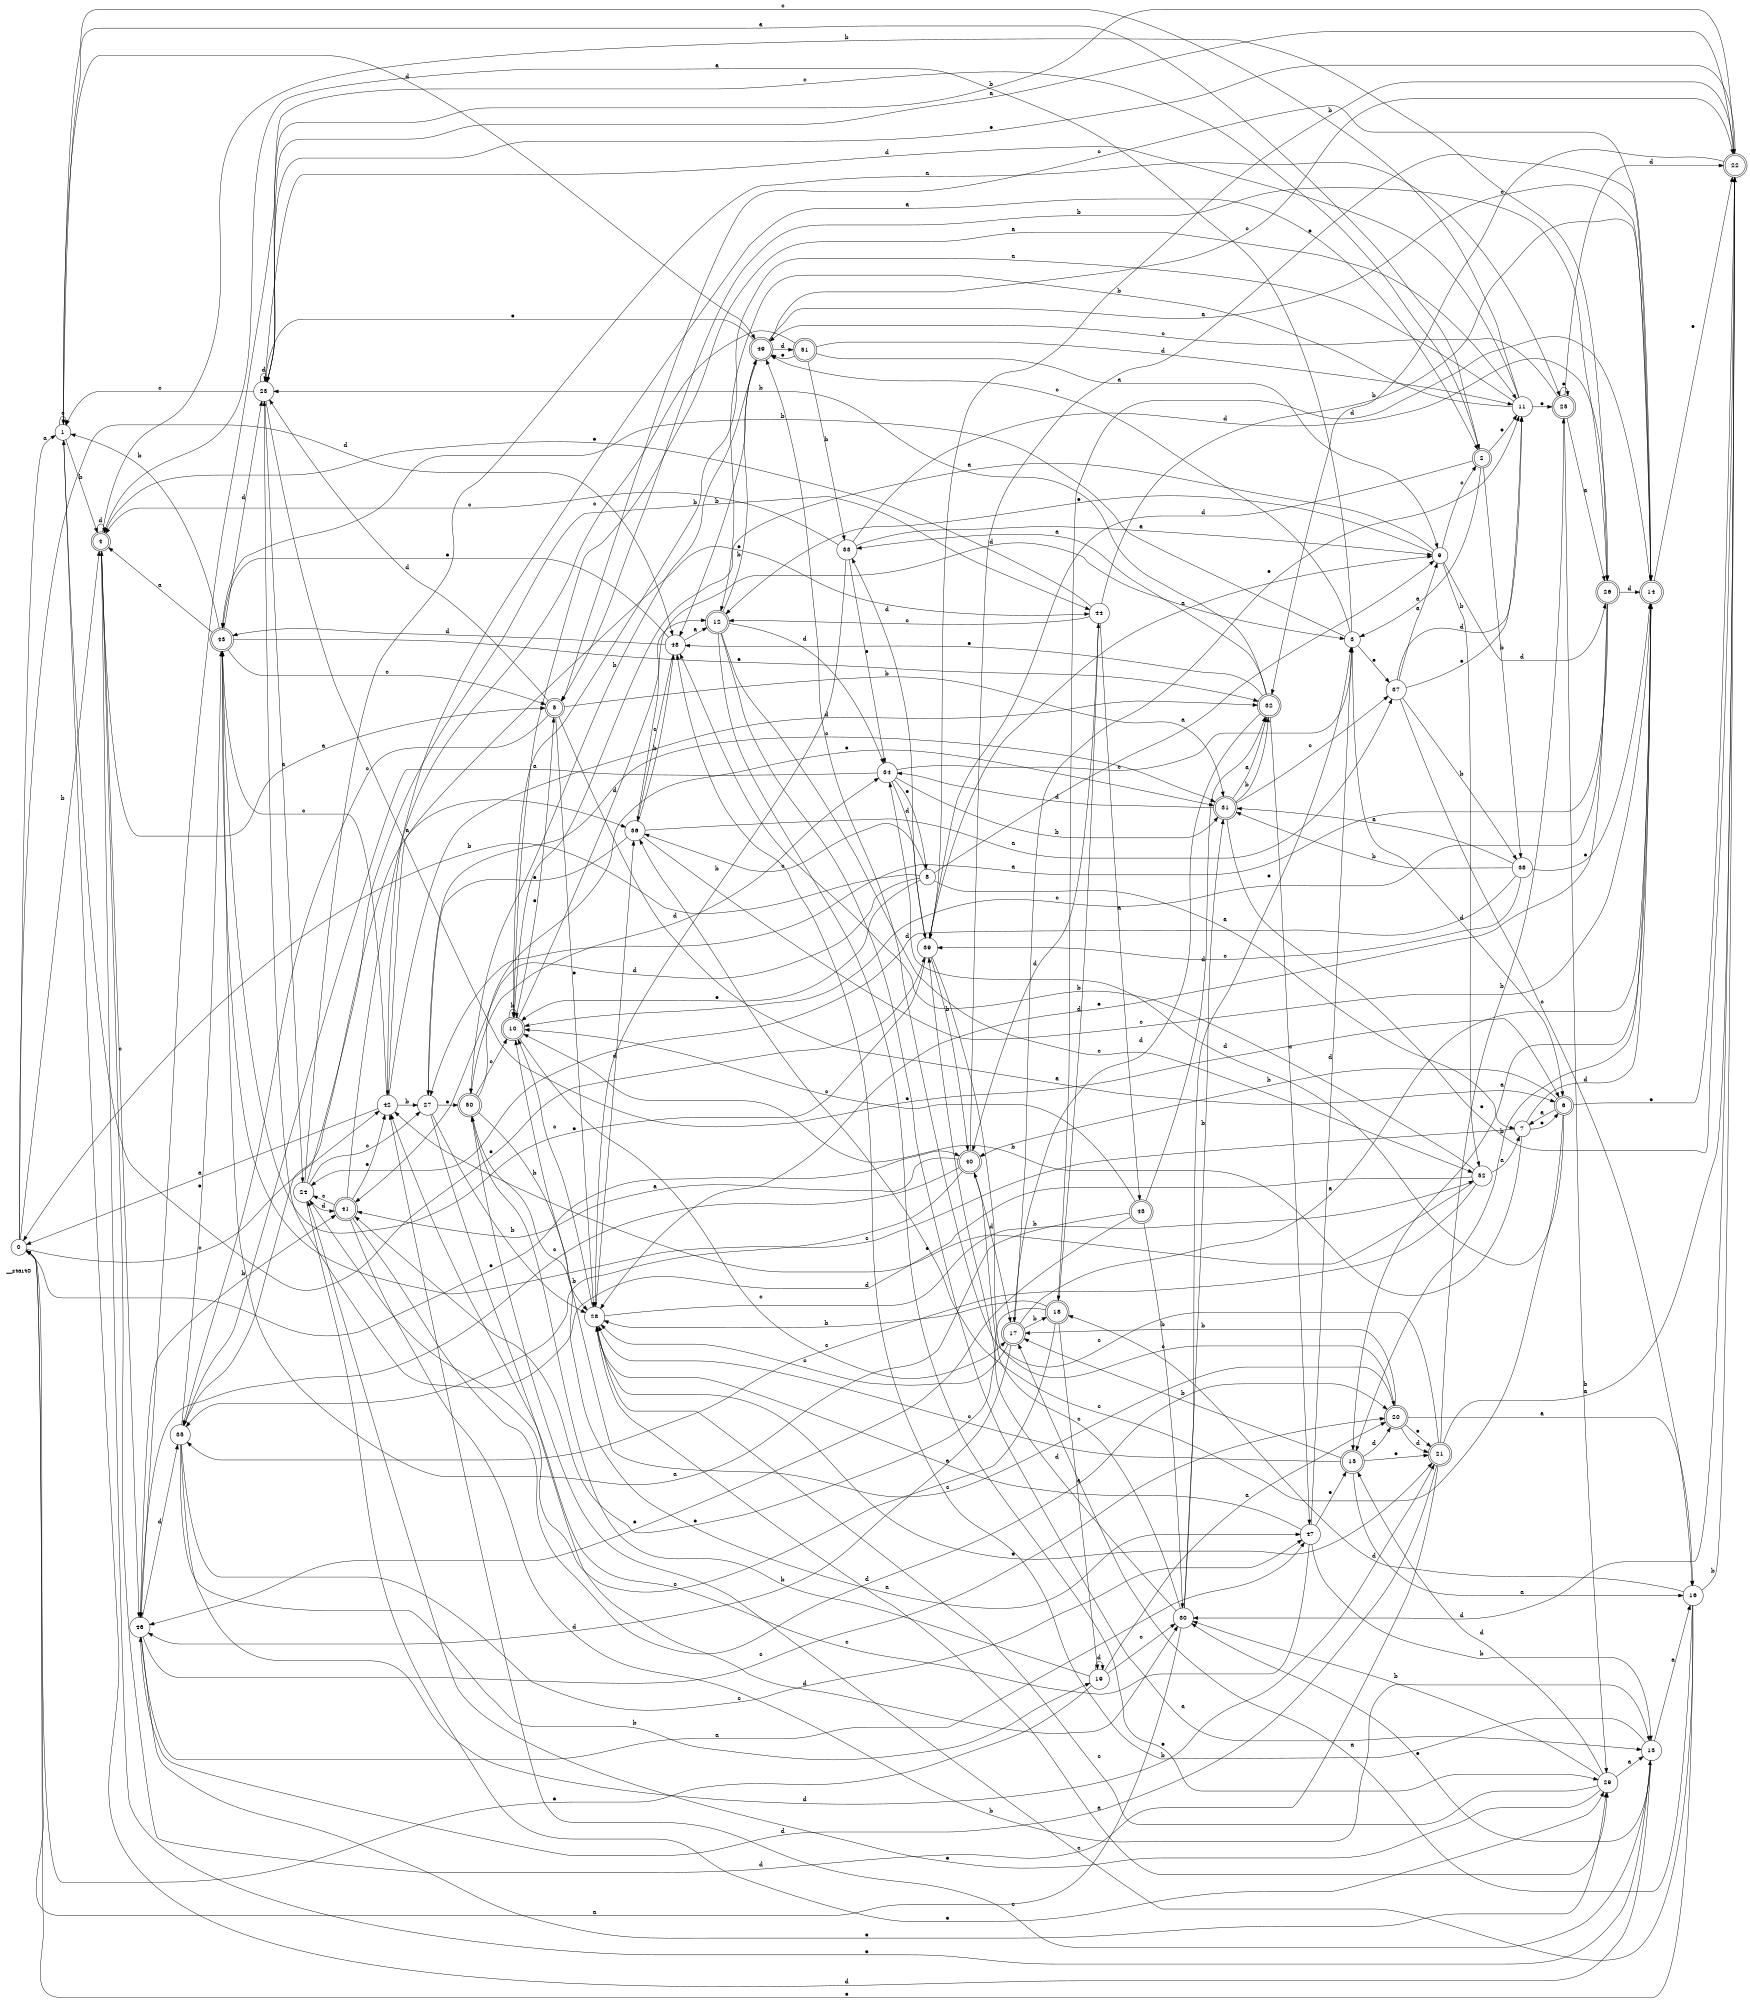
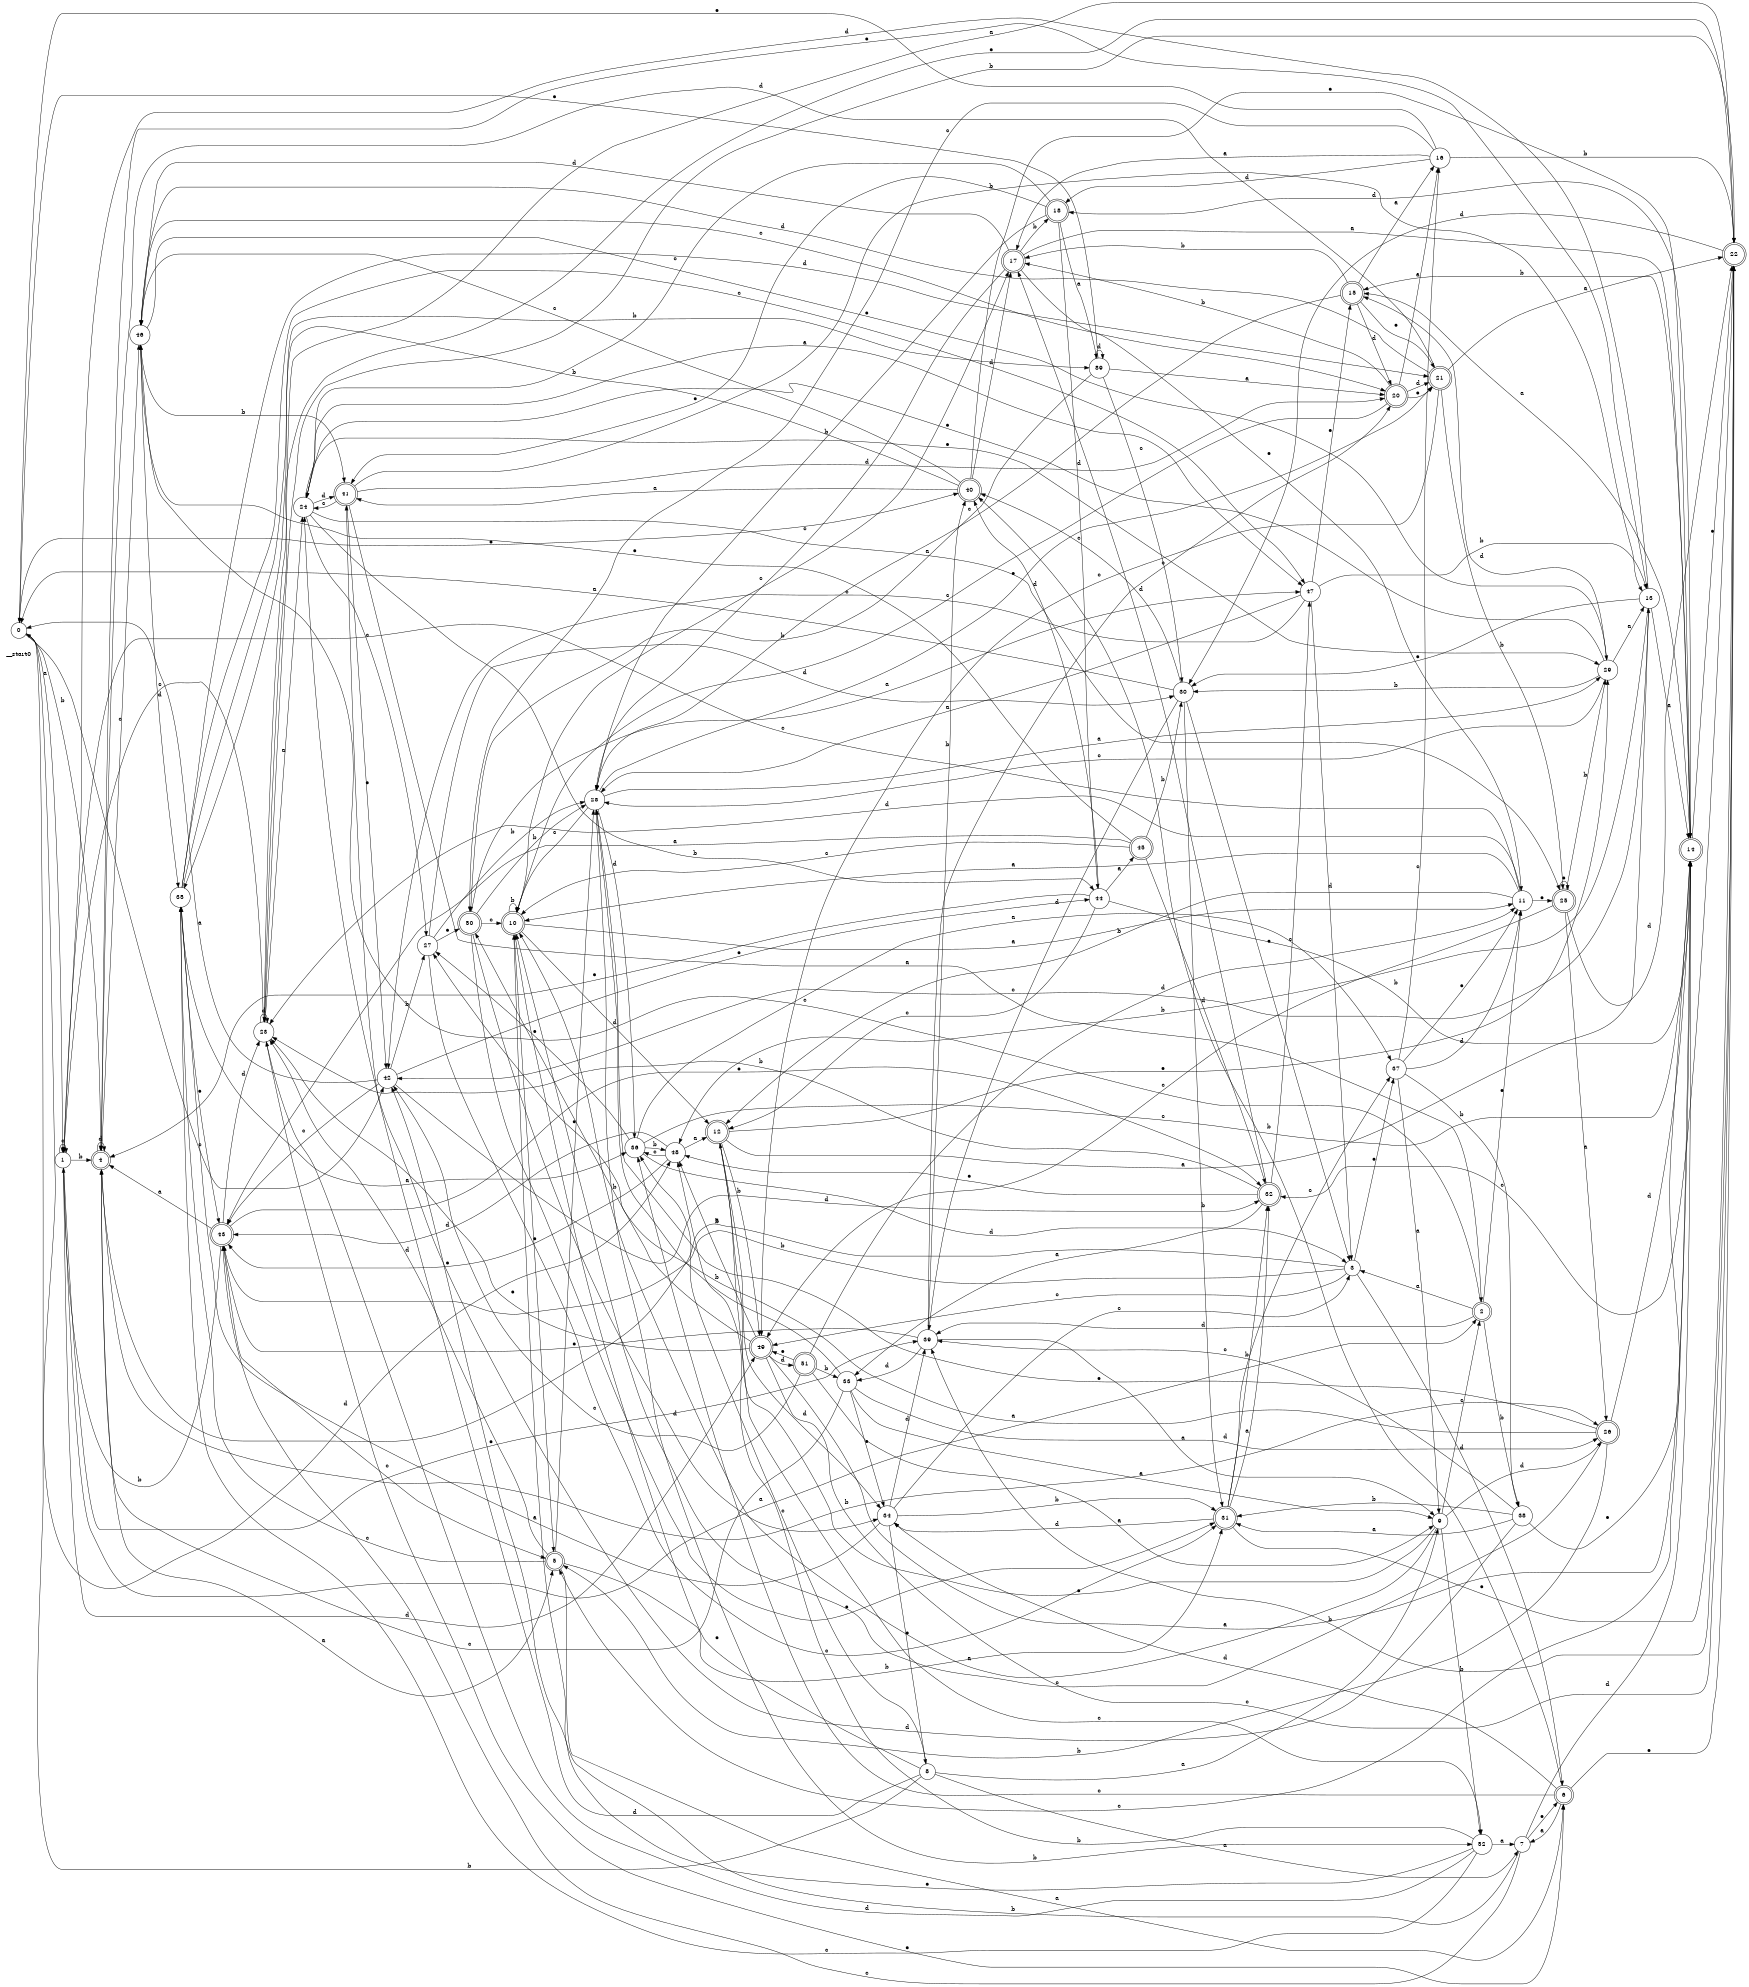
edge "13" -> "16": now "13" -> "14"
node "19": label "19" -> "89"
edge "46" -> "47": now "24" -> "47"
